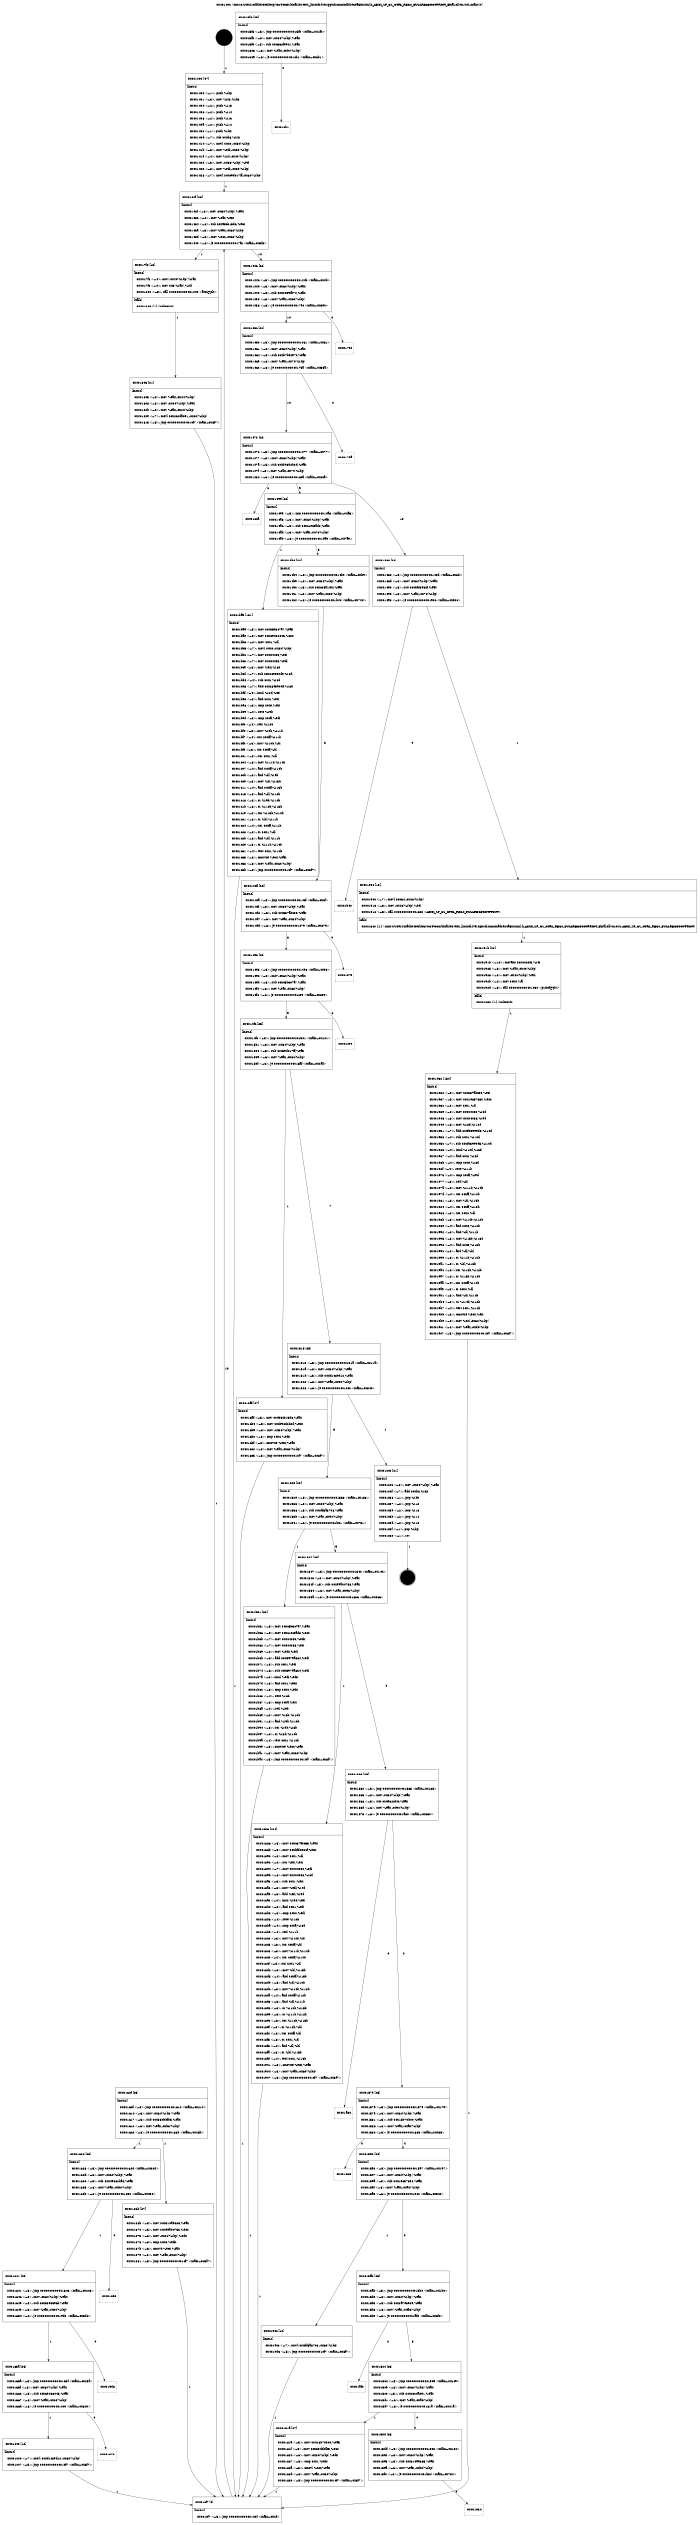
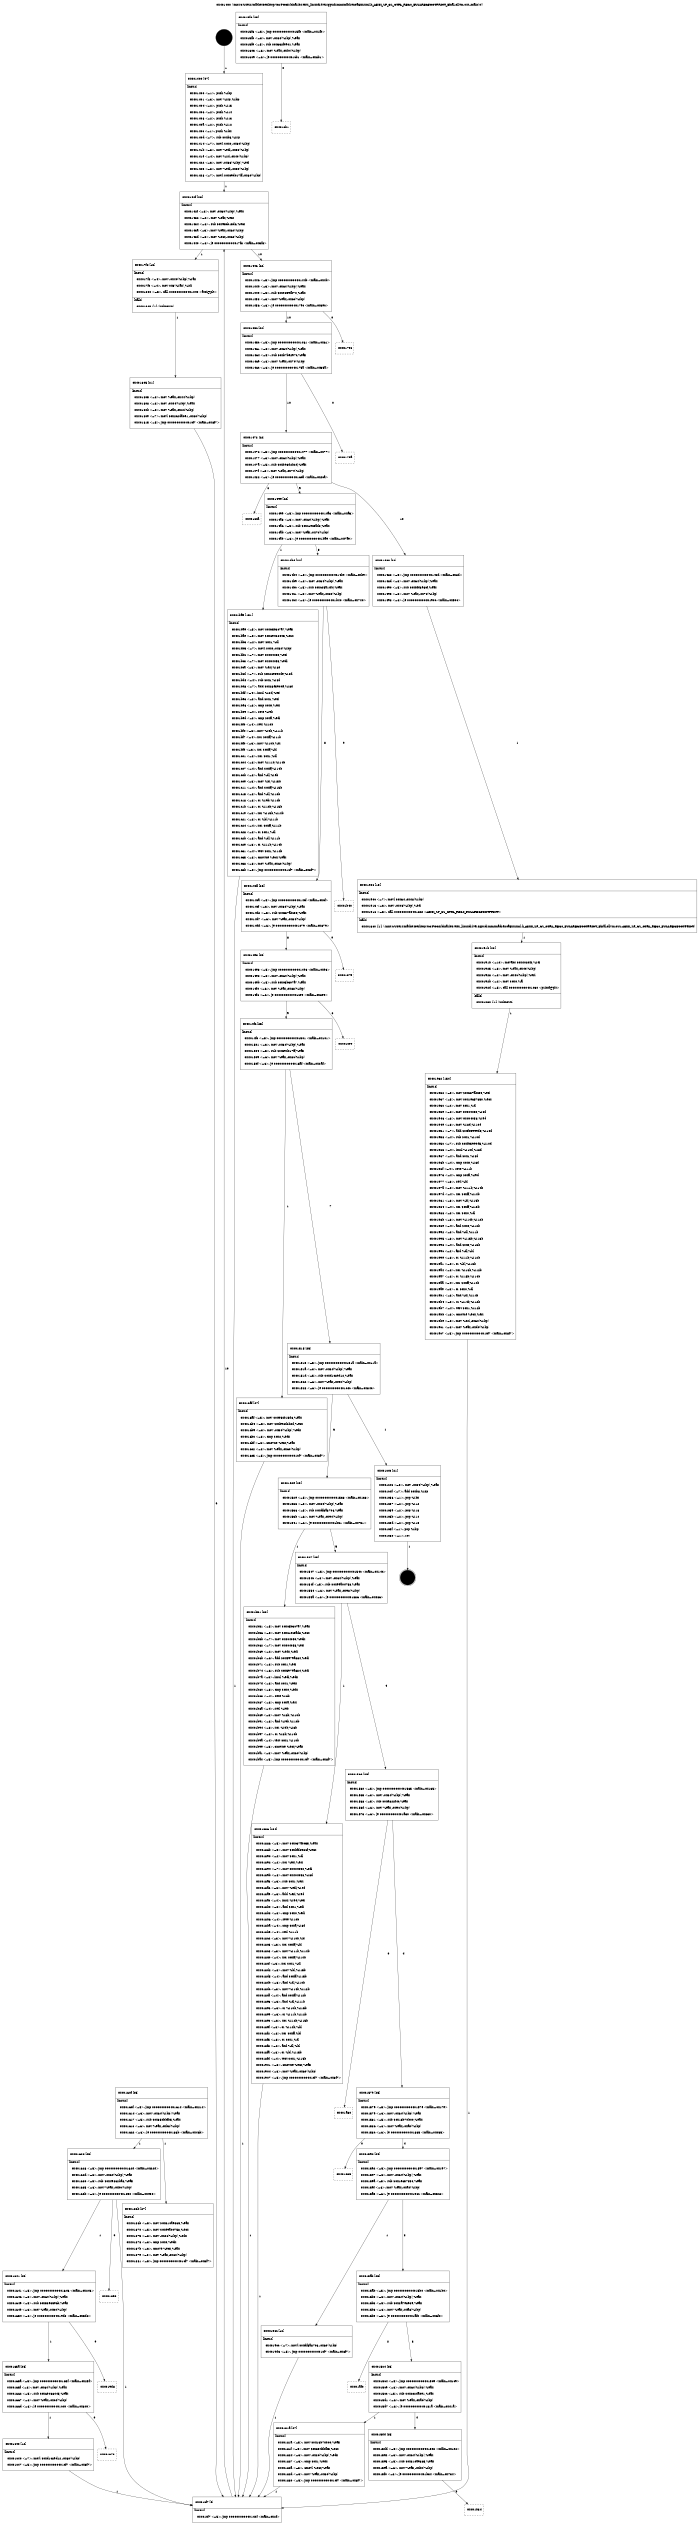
edge "0x401488 [22]" -> "0x401b40": now "0x4014b4 [22]" -> "0x401b40"
edge "0x401805 [21]" -> "0x401cf7 [5]": label " 1" -> " 6"
edge "0x40186b [27]" -> "0x401cf7 [5]": now "0x401628 [25]" -> "0x401cf7 [5]"
